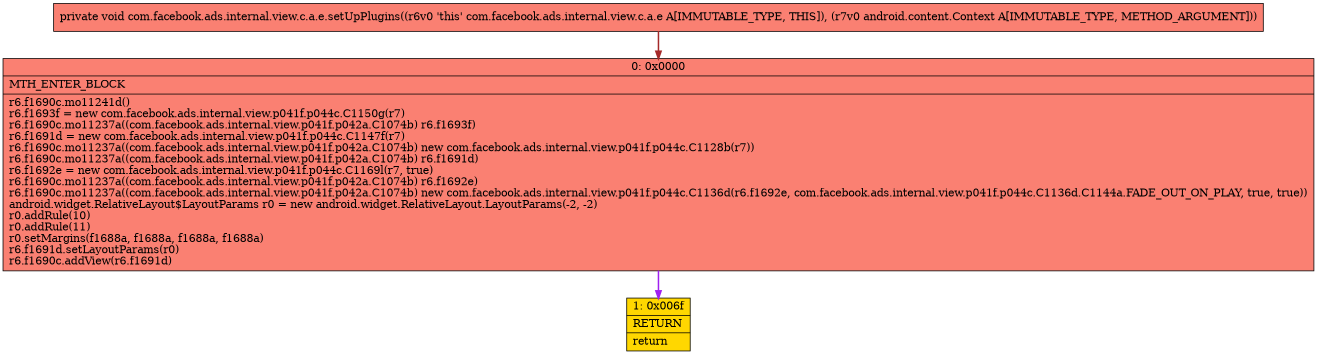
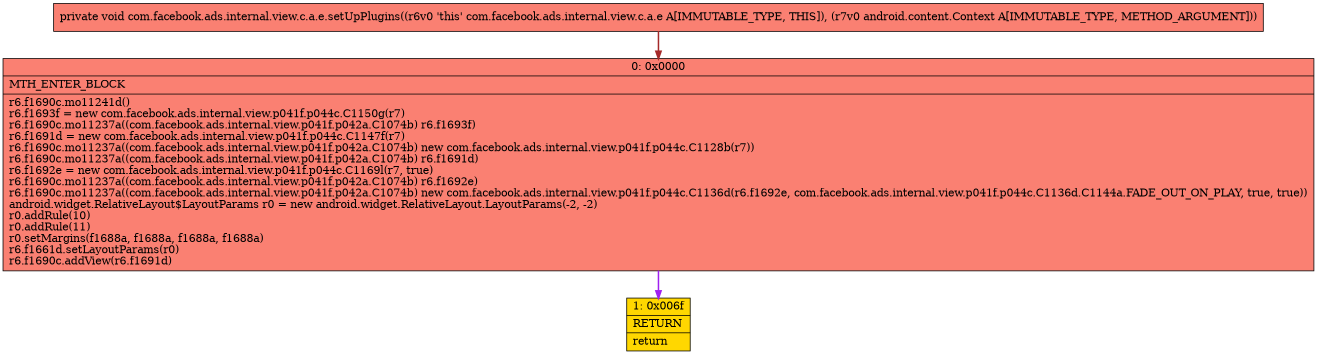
node "0: 0x0000": text "r6.f1691d.setLayoutParams(r0)" -> "r6.f1661d.setLayoutParams(r0)"
